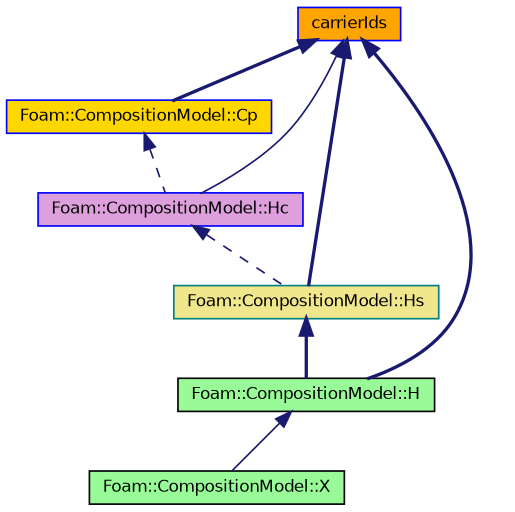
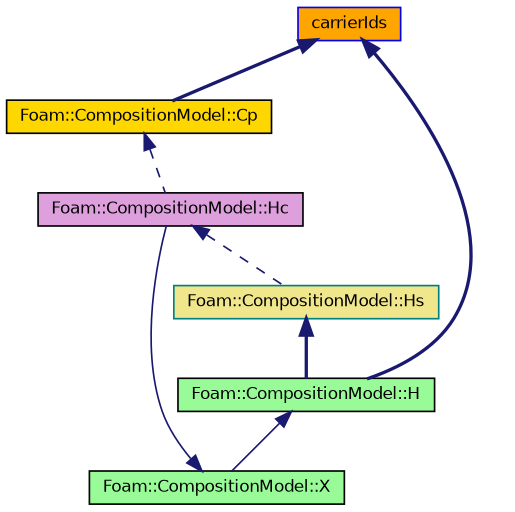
node "Foam::CompositionModel::Cp": color blue -> black
edge "Foam::CompositionModel::Hc" -> "carrierIds": now "Foam::CompositionModel::Hc" -> "Foam::CompositionModel::X"
edge "Foam::CompositionModel::Hs" -> "carrierIds": removed
node "Foam::CompositionModel::Hc": color blue -> black
